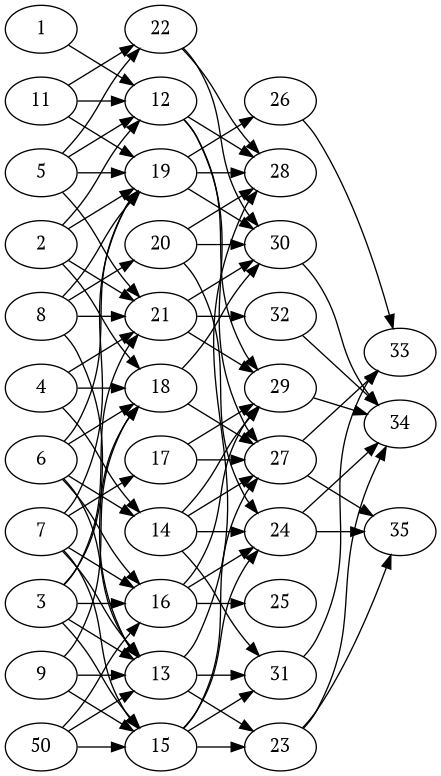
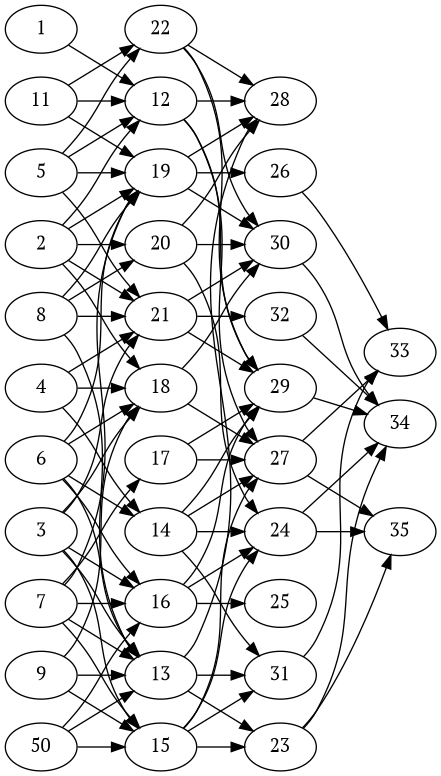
edge "22" -> "29": added
edge "2" -> "20": added
